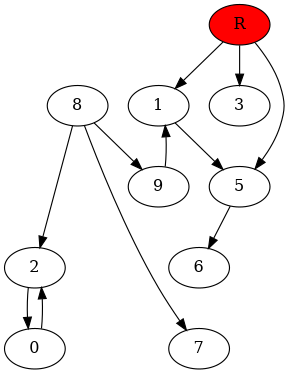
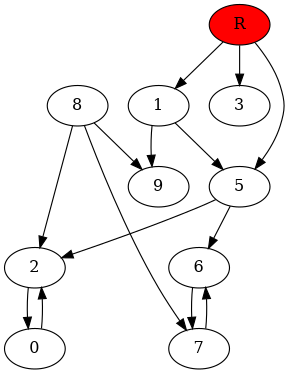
edge "9" -> "1": reversed
edge "5" -> "2": added
edge "6" -> "7": added
edge "7" -> "6": added
